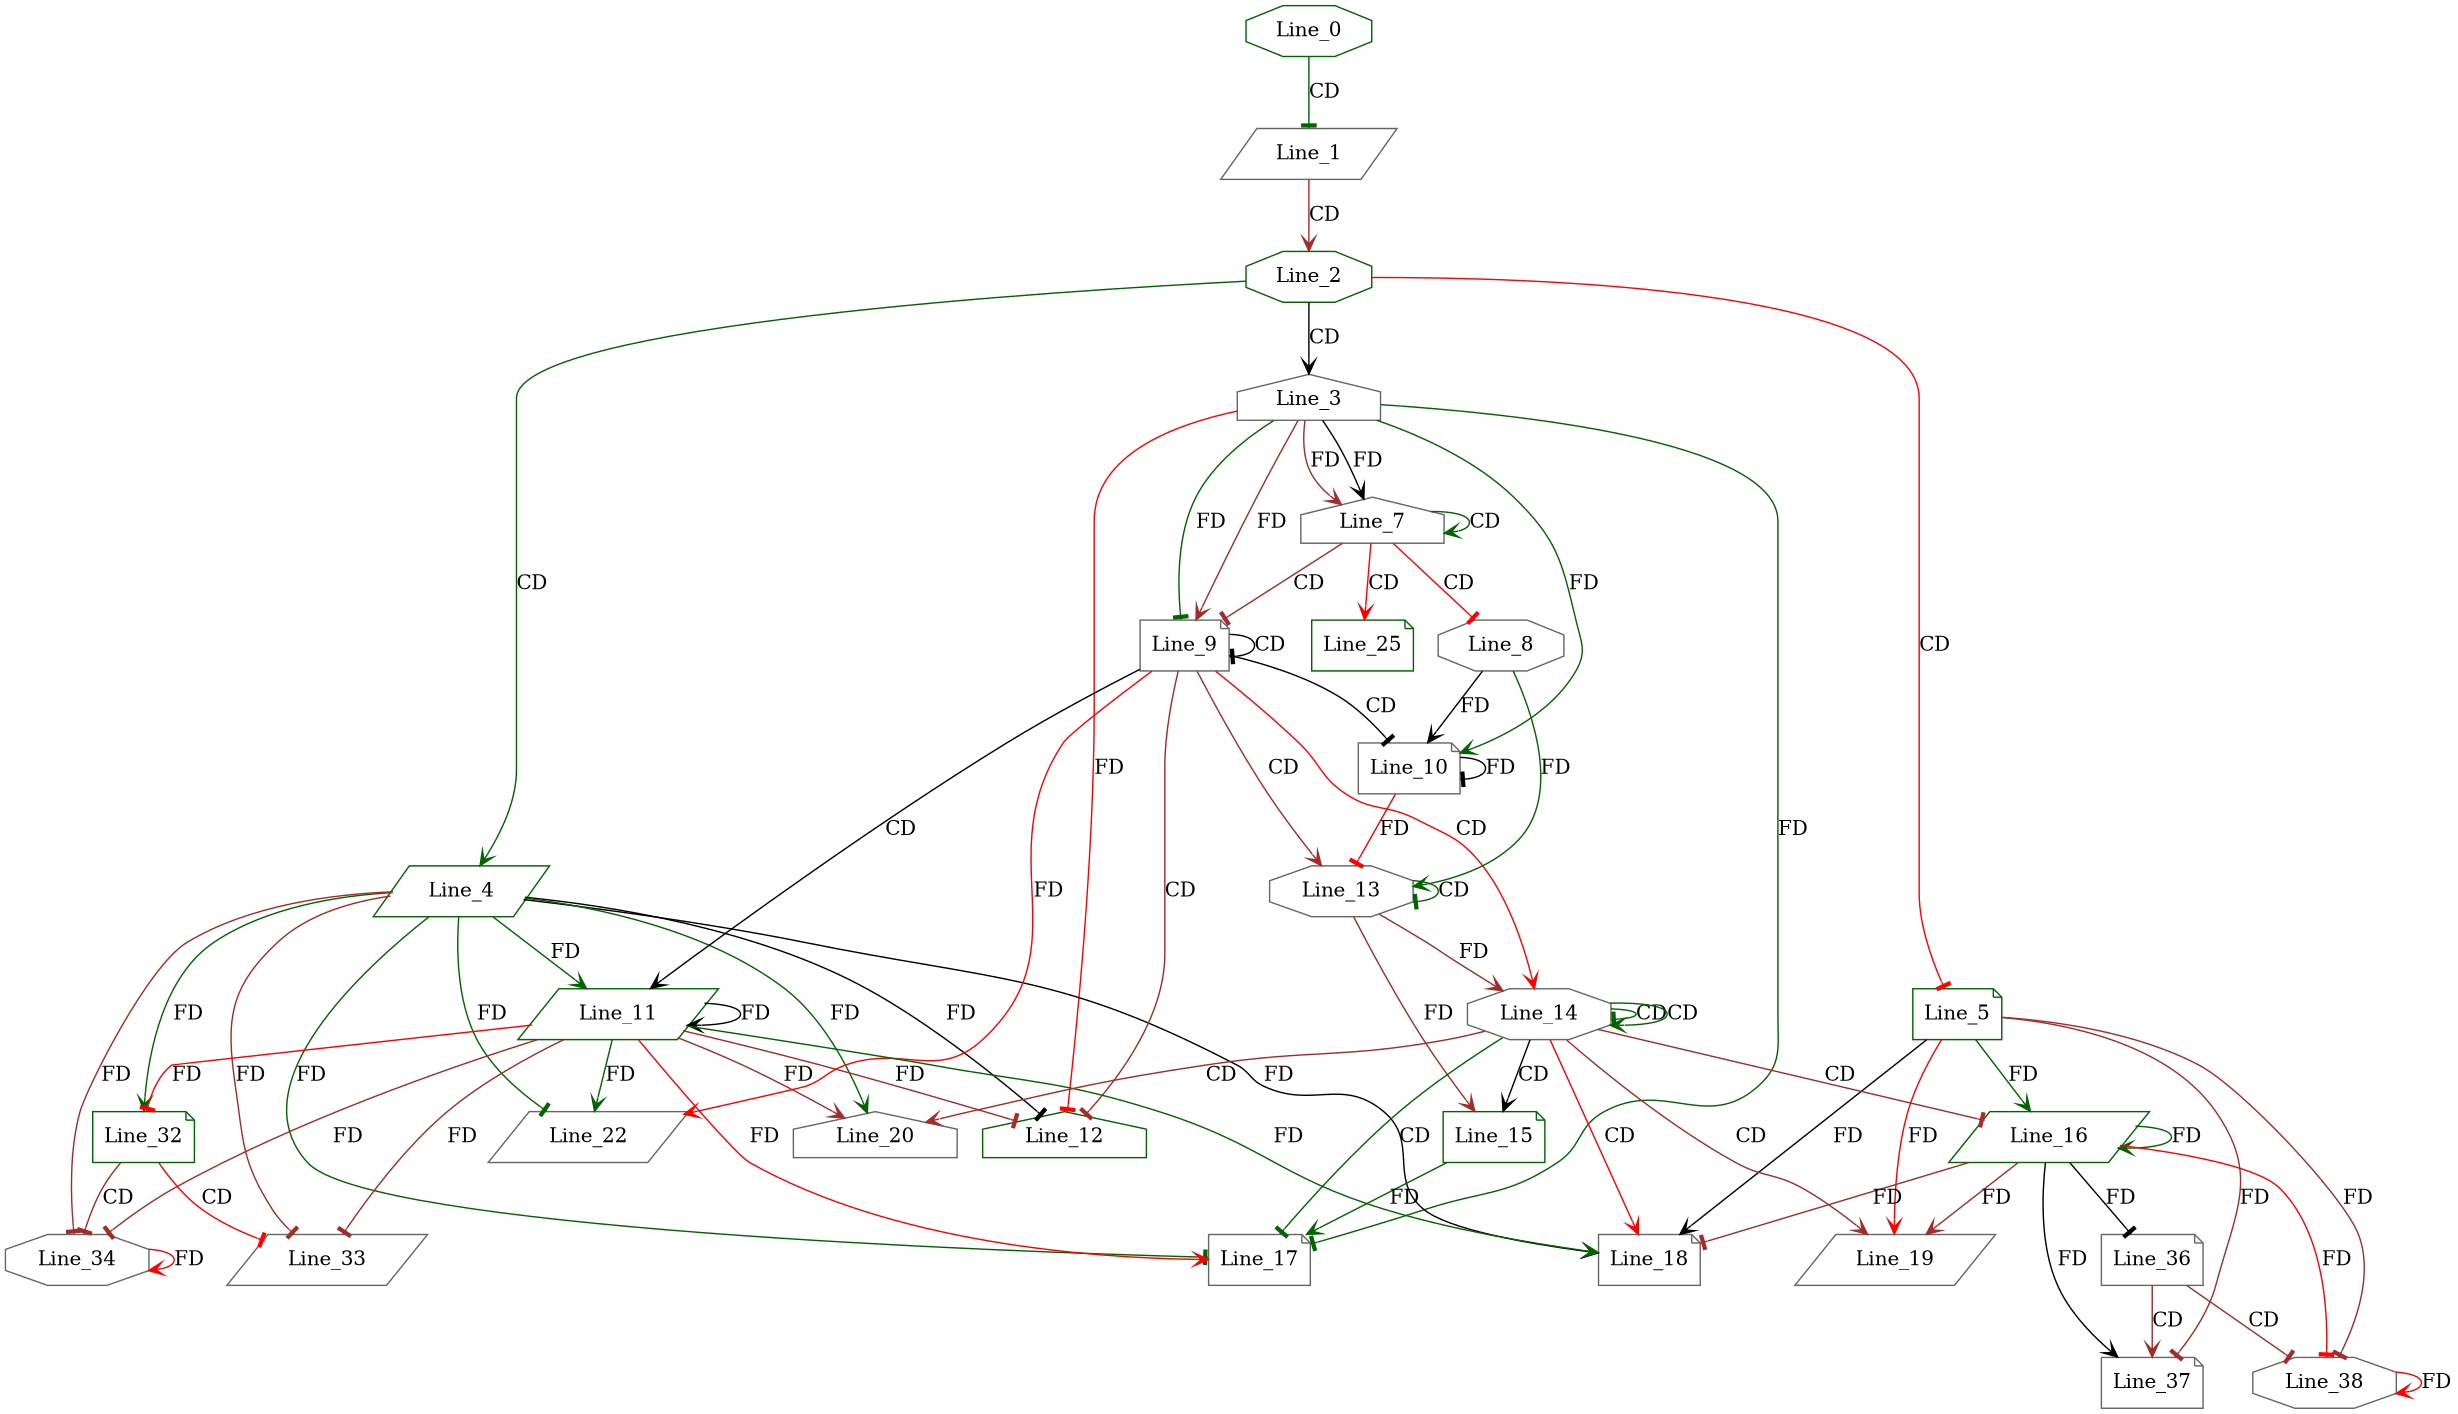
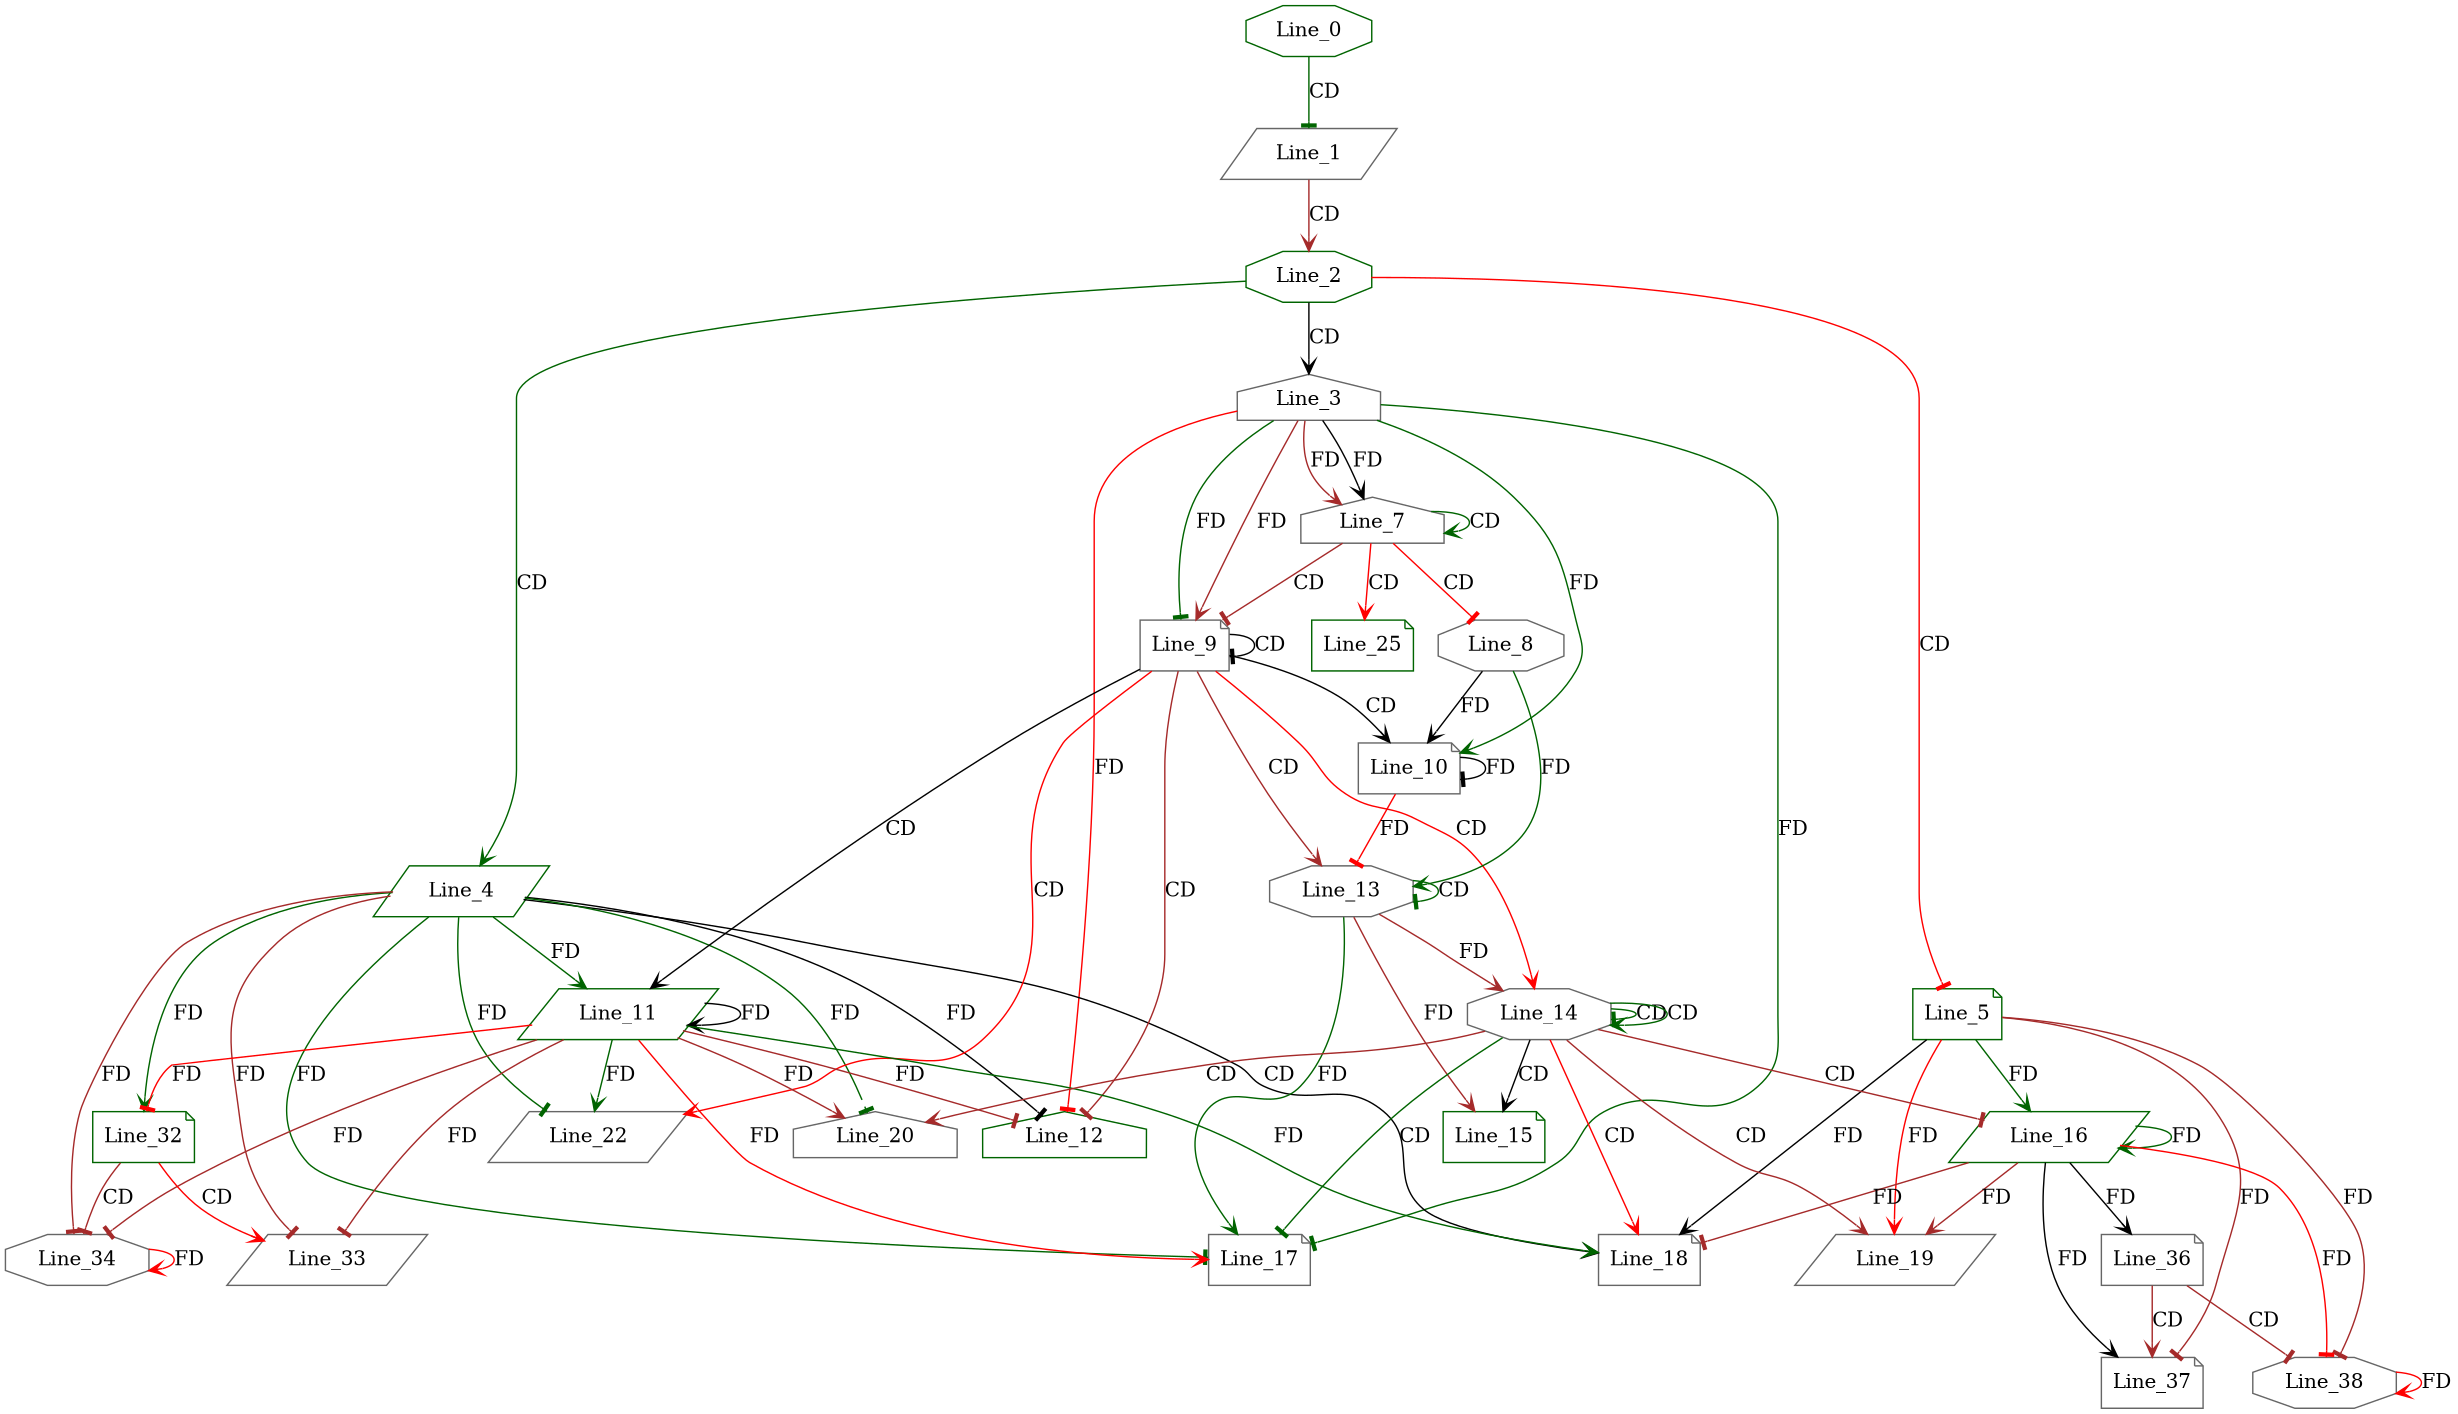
edge "Line_9" -> "Line_10": arrowhead tee -> vee
edge "Line_9" -> "Line_22": label "FD" -> "CD"
edge "Line_4" -> "Line_20": arrowhead vee -> tee
edge "Line_4" -> "Line_18": label "FD" -> "CD"
edge "Line_15" -> "Line_17": now "Line_13" -> "Line_17"
edge "Line_16" -> "Line_36": arrowhead tee -> vee
edge "Line_32" -> "Line_33": arrowhead tee -> vee
